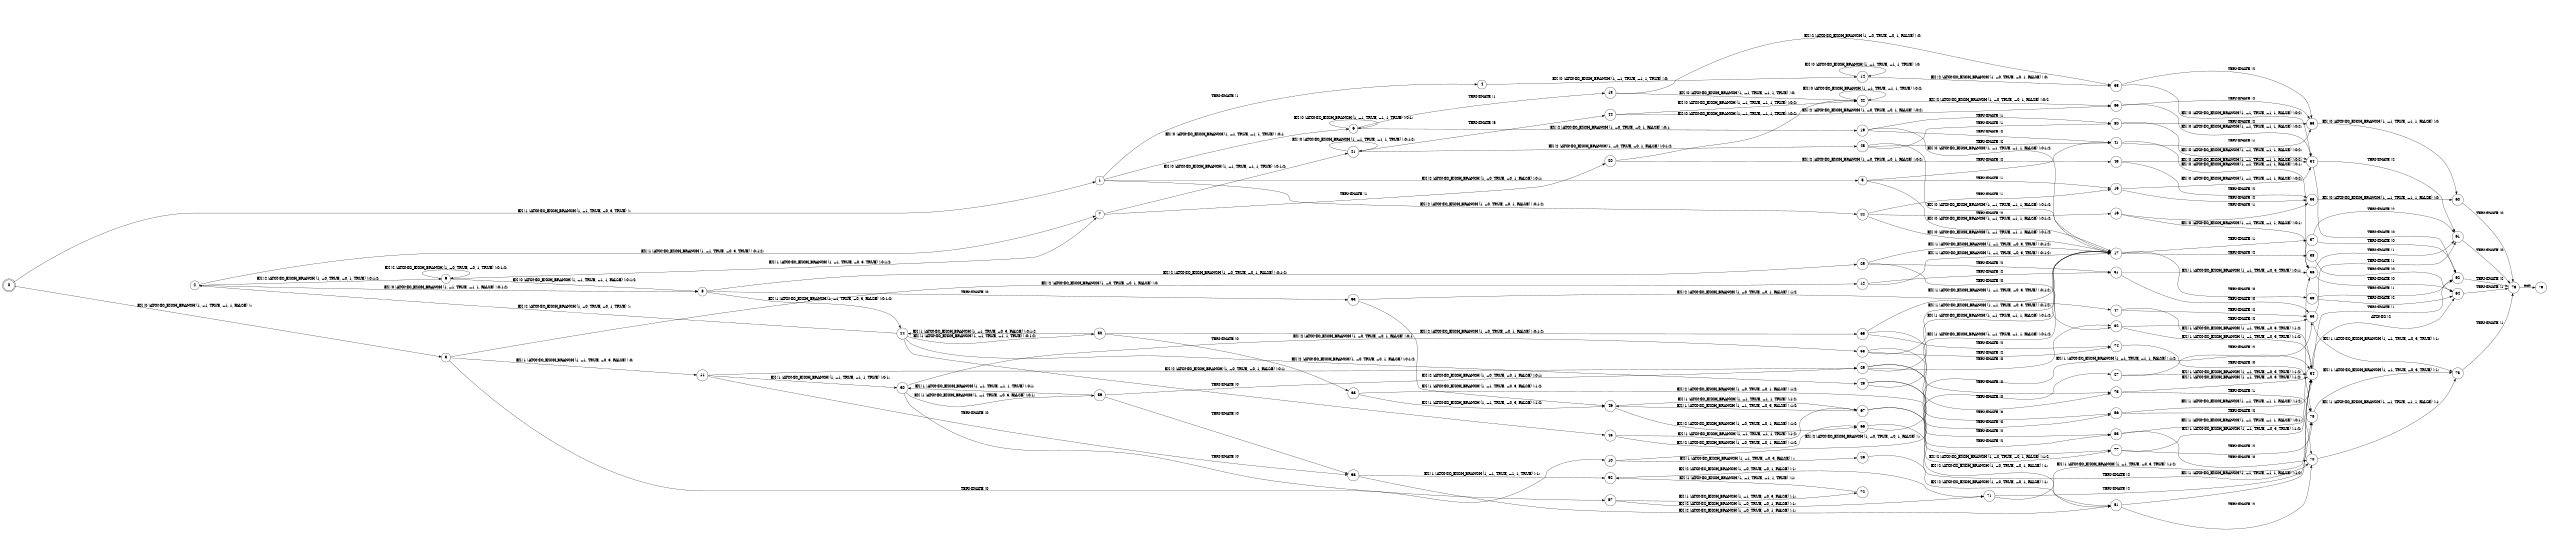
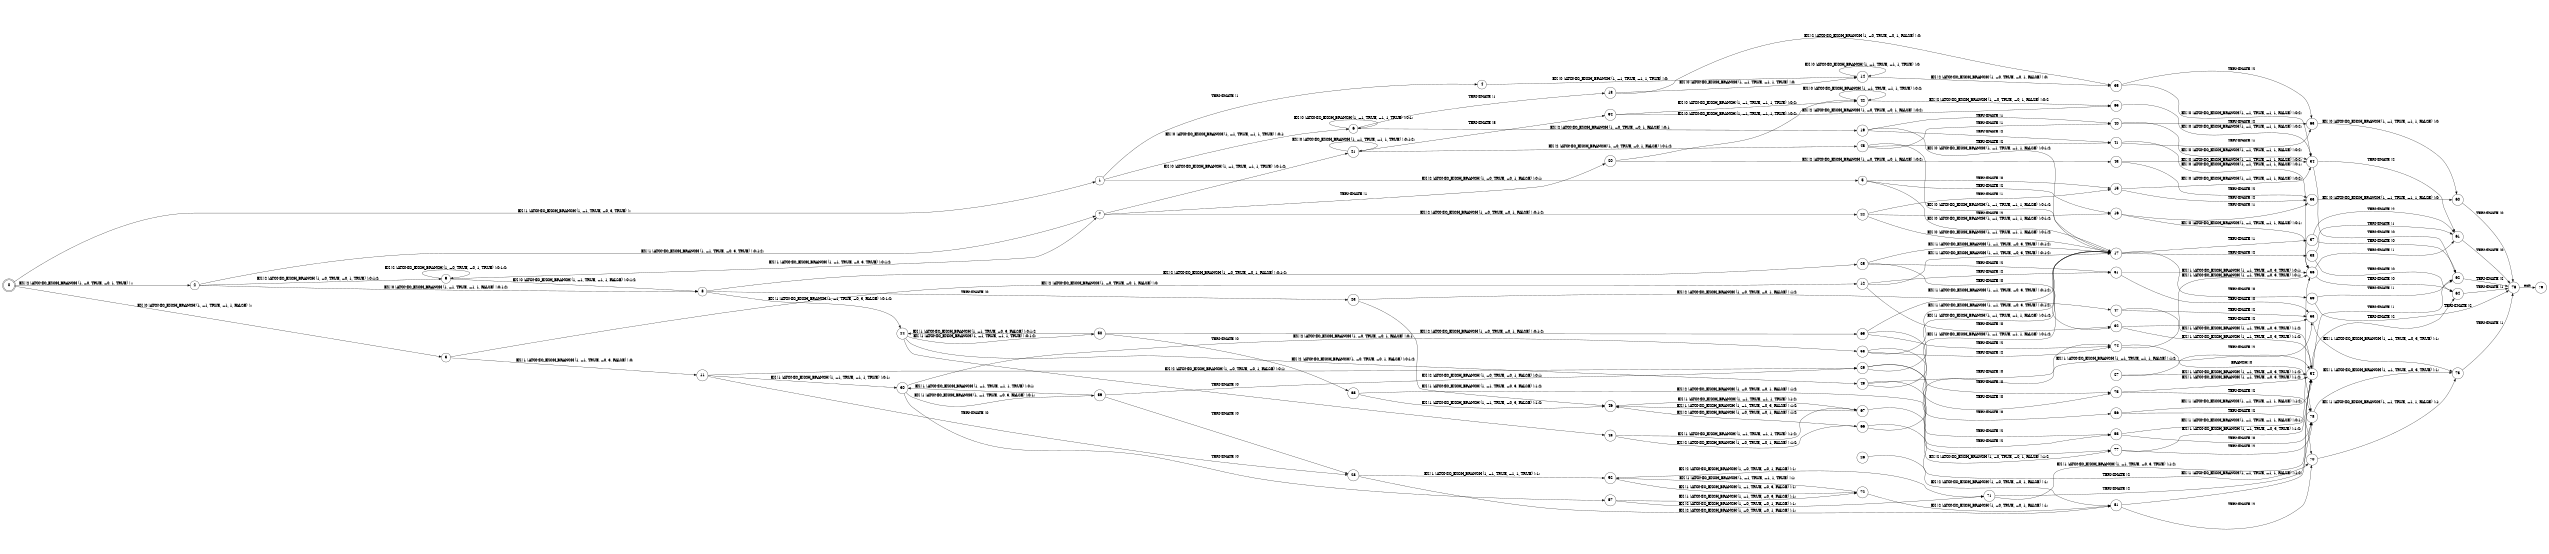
edge "18" -> "42": now "18" -> "14"
edge "65" -> "63": removed, label "TERMINATE !2"
node "44": label "44" -> "94"
node "80": label "80" -> "40"
edge "5" -> "41": now "5" -> "16"
edge "5" -> "15": label "TERMINATE !1" -> "TERMINATE !0"
edge "1" -> "22": now "7" -> "22"
edge "53" -> "61": now "38" -> "61"
edge "74" -> "36": added, label "EX !1 !ATOMIC_EXCH_BRANCH (1, +1, TRUE, +0, 3, TRUE) !:0:1:"
node "93": label "93" -> "23"
edge "39" -> "64": now "39" -> "76"
edge "24" -> "2": now "0" -> "2"
edge "54" -> "64": label "ATOMIC !2" -> "TERMINATE !2"
edge "74" -> "78": label "TERMINATE !0" -> "BRANCH !0"
edge "29" -> "32": now "12" -> "32"
edge "75" -> "78": label "TERMINATE !1" -> "TERMINATE !2"
edge "49" -> "56": now "49" -> "74"
edge "46" -> "66": reversed
node "10": removed
edge "55" -> "70": now "55" -> "78"
node "98": label "98" -> "28"
edge "67" -> "51": now "72" -> "51"
edge "52" -> "72": added, label "EX !1 !ATOMIC_EXCH_BRANCH (1, +1, TRUE, +0, 3, FALSE) !:1:"
